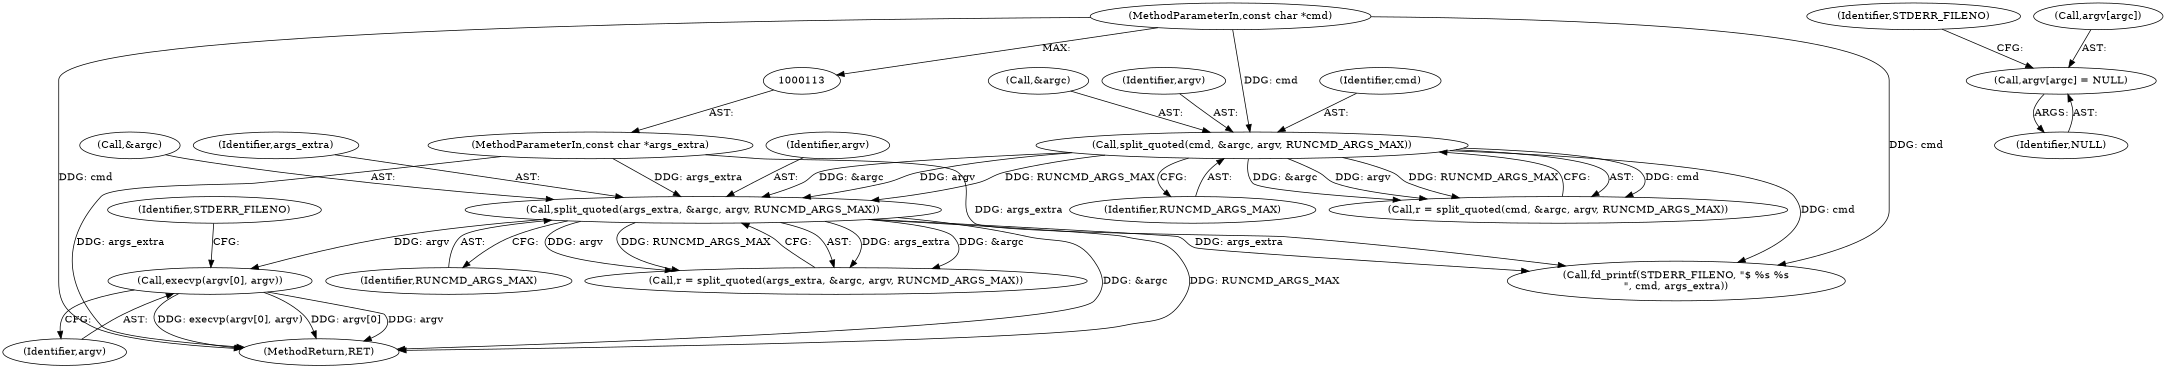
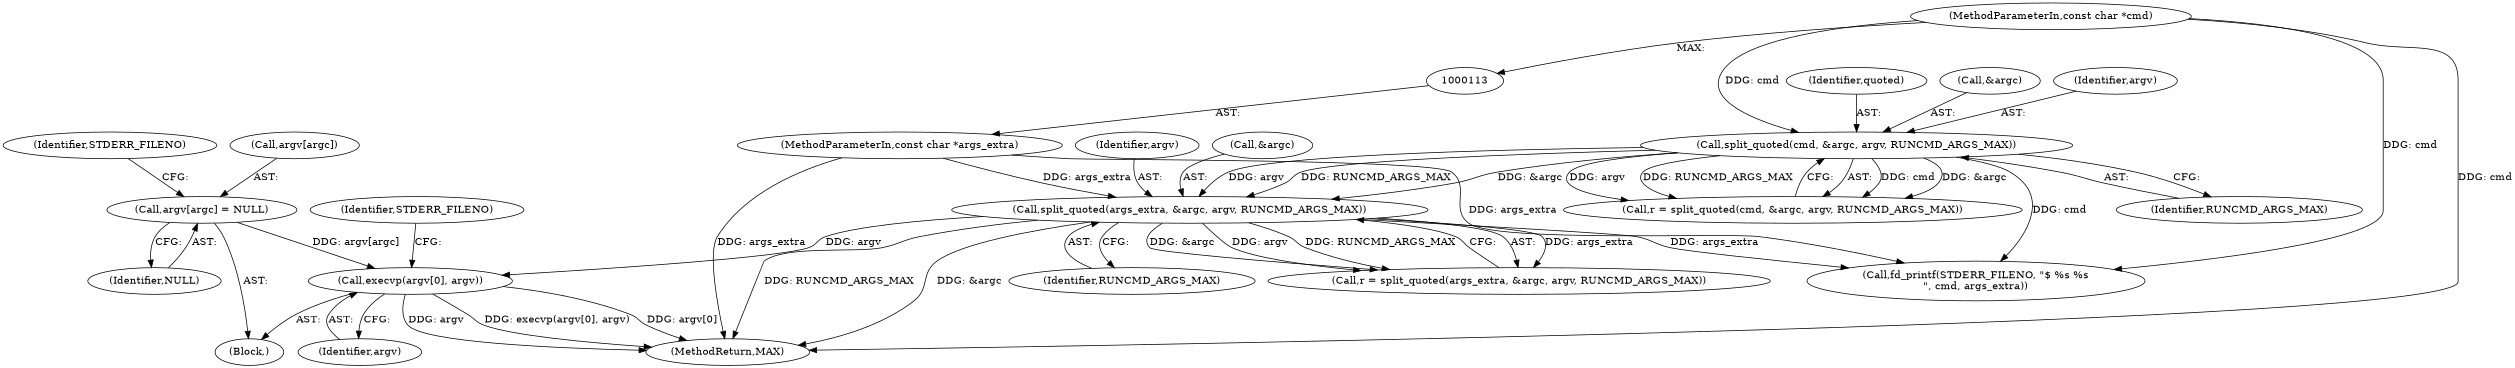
node "(Identifier,cmd)": label "(Identifier,cmd)" -> "(Identifier,quoted)"
edge "(Call,argv[argc] = NULL)" -> "(Identifier,NULL)": label "ARGS: " -> "CFG: "
node "(Identifier,args_extra)": removed
edge "(Call,argv[argc] = NULL)" -> "(Call,execvp(argv[0], argv))": added, label "DDG: argv[argc]"
node "(Block,)": added
node "(MethodReturn,RET)": label "(MethodReturn,RET)" -> "(MethodReturn,MAX)"
